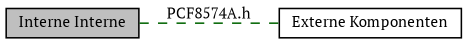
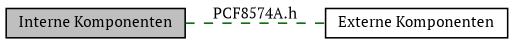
node "Interne Interne": label "Interne Interne" -> "Interne Komponenten"
